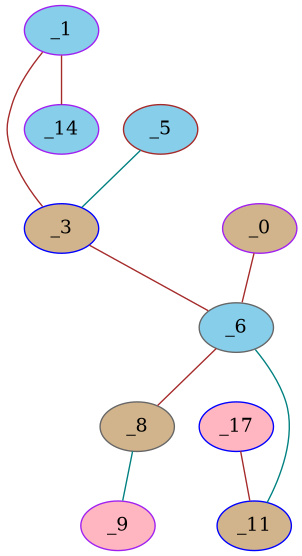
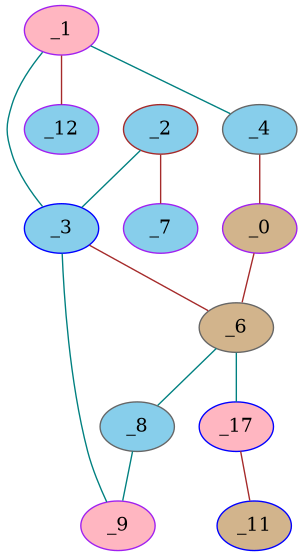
node "_1": fillcolor skyblue -> lightpink
edge "_1" -- "_3": color brown -> teal
node "_14": label "_14" -> "_12"
node "_5": label "_5" -> "_2"
node "_4": added
node "_3": fillcolor tan -> skyblue
node "_7": added
node "_6": fillcolor skyblue -> tan
edge "_6" -- "_8": color brown -> teal
edge "_3" -- "_9": added
edge "_6" -- "_11": now "_6" -- "_17"
node "_8": fillcolor tan -> skyblue
